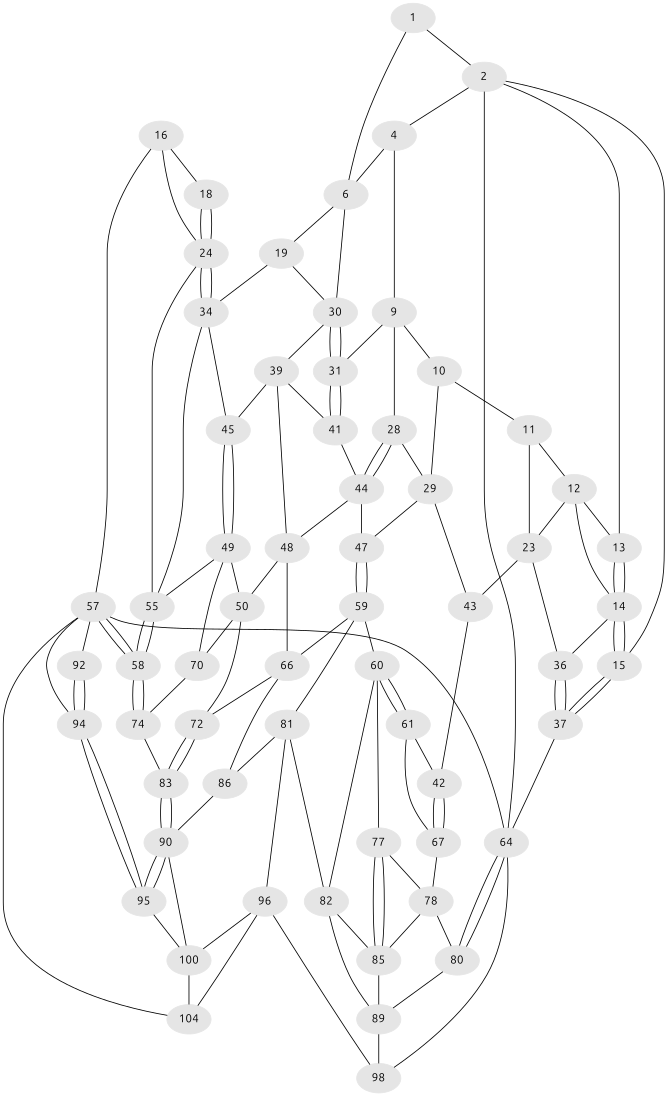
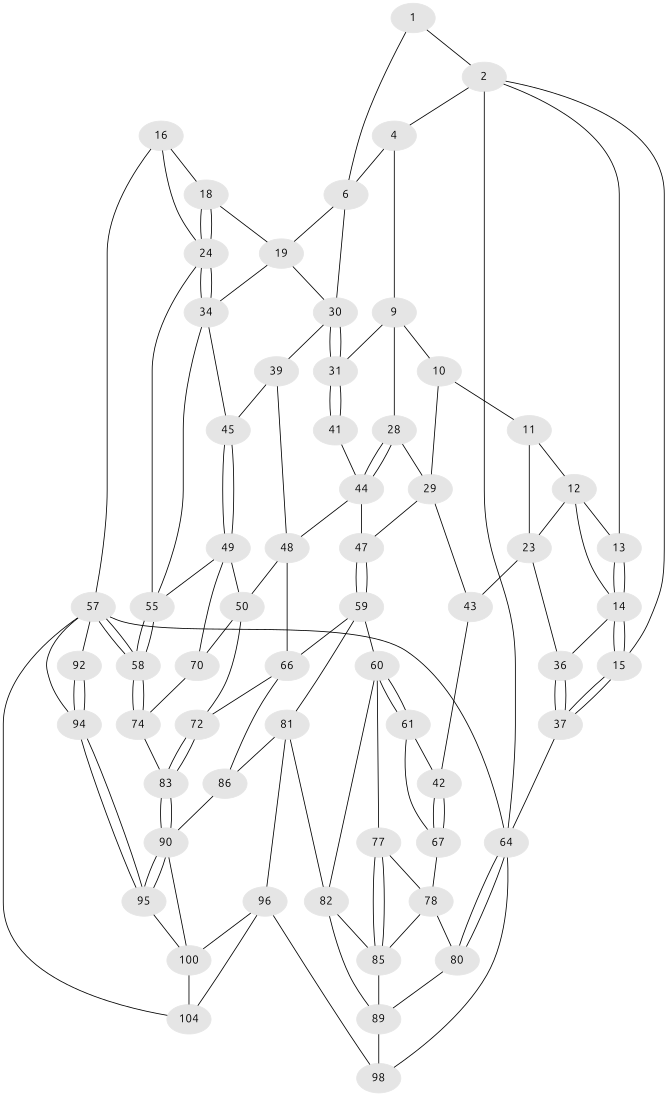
edge "18" -- "19": added
edge "39" -- "41": removed
